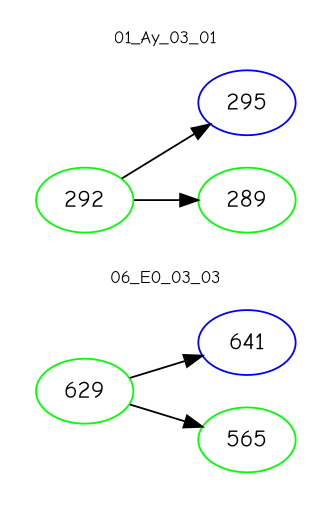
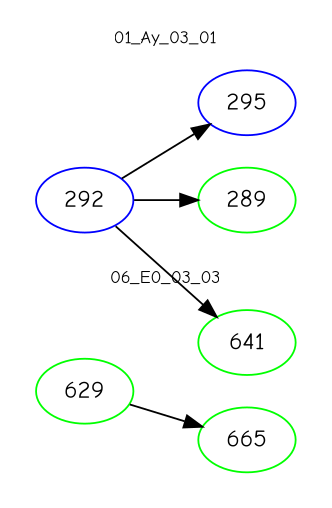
node "292": color green -> blue
node "641": color blue -> green
edge "629" -> "641": now "292" -> "641"
node "565": label "565" -> "665"
